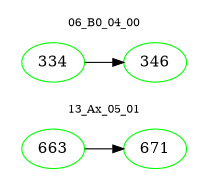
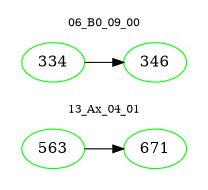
cluster "06_B0_04_00": label "06_B0_04_00" -> "06_B0_09_00"
cluster "13_Ax_05_01": label "13_Ax_05_01" -> "13_Ax_04_01"
node "663": label "663" -> "563"
